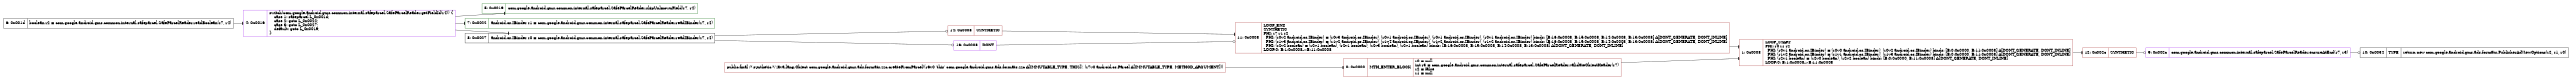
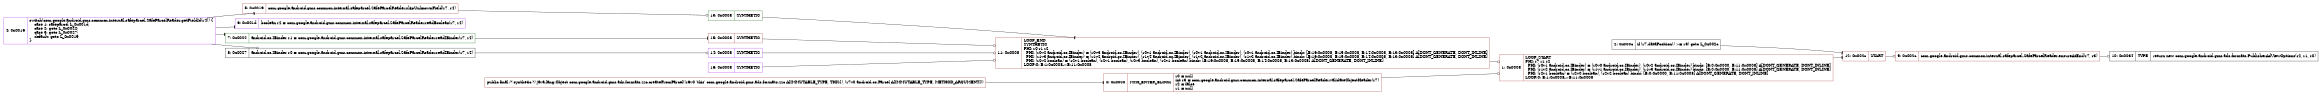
node "5: 0x0019": color darkgreen -> brown
node "13: 0x0008": added
node "6: 0x001d": color black -> purple
edge "6: 0x001d" -> "4: 0x0016": reversed
node "14: 0x0008": color brown -> purple
edge "4: 0x0016" -> "8: 0x0027": arrowhead tee -> odot
edge "14: 0x0008" -> "11: 0x0008": arrowhead tee -> odot
node "11: 0x0008": text "PHI: r7 r1 r2" -> "PHI: r0 r1 r2"
node "15: 0x0008": added
edge "8: 0x0027" -> "16: 0x0008": removed
node "16: 0x0008": text "DONT" -> "SYNTHETIC"
node "2: 0x000c": added
node "1: 0x0008": text "PHI: r0 r1 r2" -> "PHI: r7 r1 r2"
edge "11: 0x0008" -> "1: 0x0008": arrowhead tee -> odot
node "12: 0x002c": text "SYNTHETIC" -> "START"
node "9: 0x002c": color purple -> brown
edge "0: 0x0000" -> "1: 0x0008": arrowhead tee -> odot
